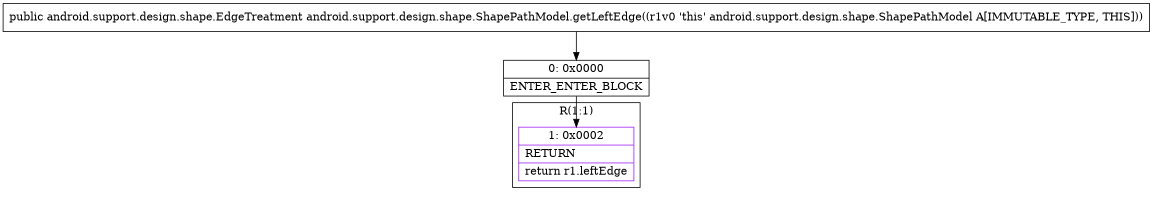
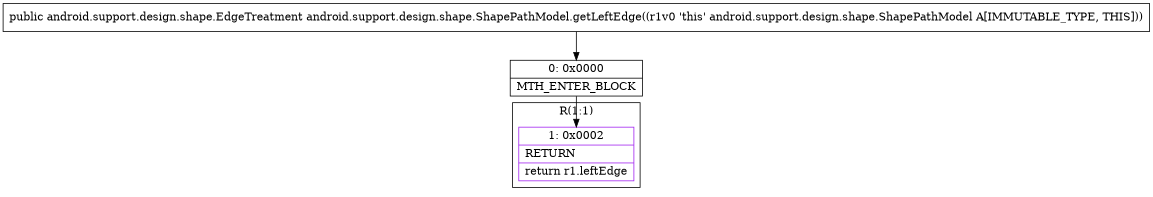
node "0: 0x0000": text "ENTER_ENTER_BLOCK" -> "MTH_ENTER_BLOCK"
